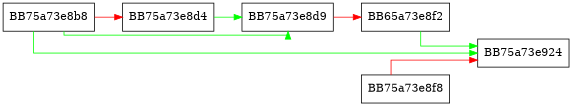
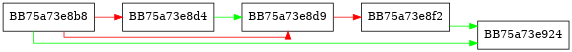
node "BB65a73e8f2": label "BB65a73e8f2" -> "BB75a73e8f2"
edge "BB75a73e8b8" -> "BB75a73e8d9": color green -> red
node "BB75a73e8f8": removed
